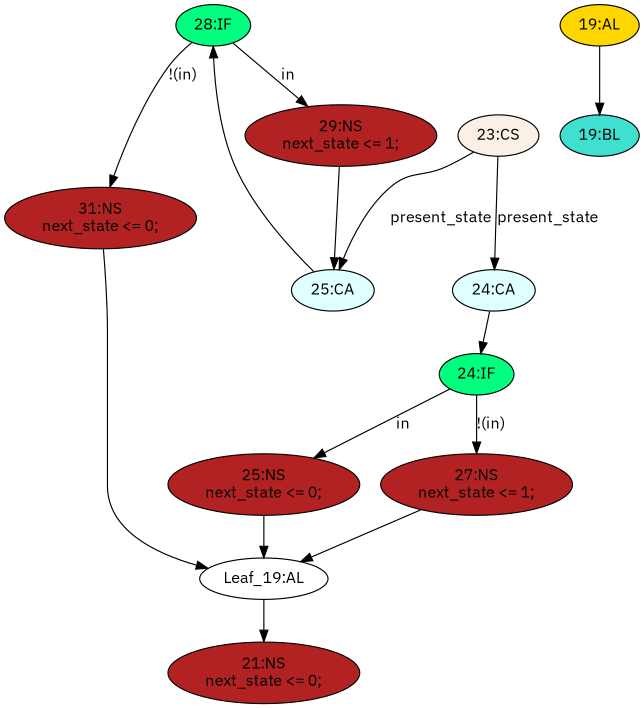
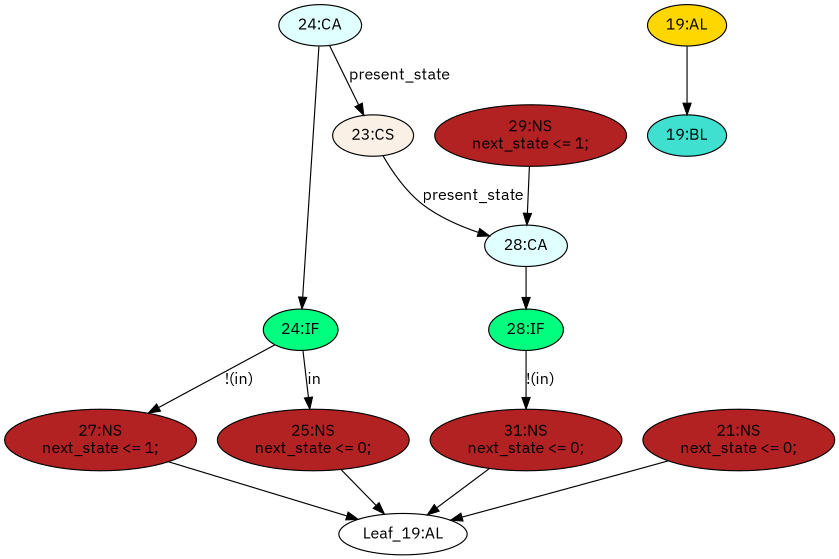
edge "28:IF" -> "29:NS next_state <= 1;": removed, label "in"
edge "23:CS" -> "24:CA": reversed
node "25:CA": label "25:CA" -> "28:CA"
edge "Leaf_19:AL" -> "21:NS next_state <= 0;": reversed
